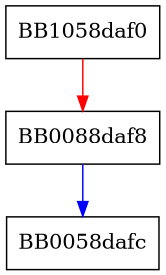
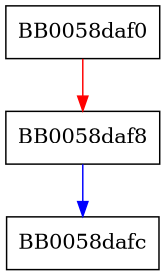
node "BB1058daf0": label "BB1058daf0" -> "BB0058daf0"
node "BB0088daf8": label "BB0088daf8" -> "BB0058daf8"
